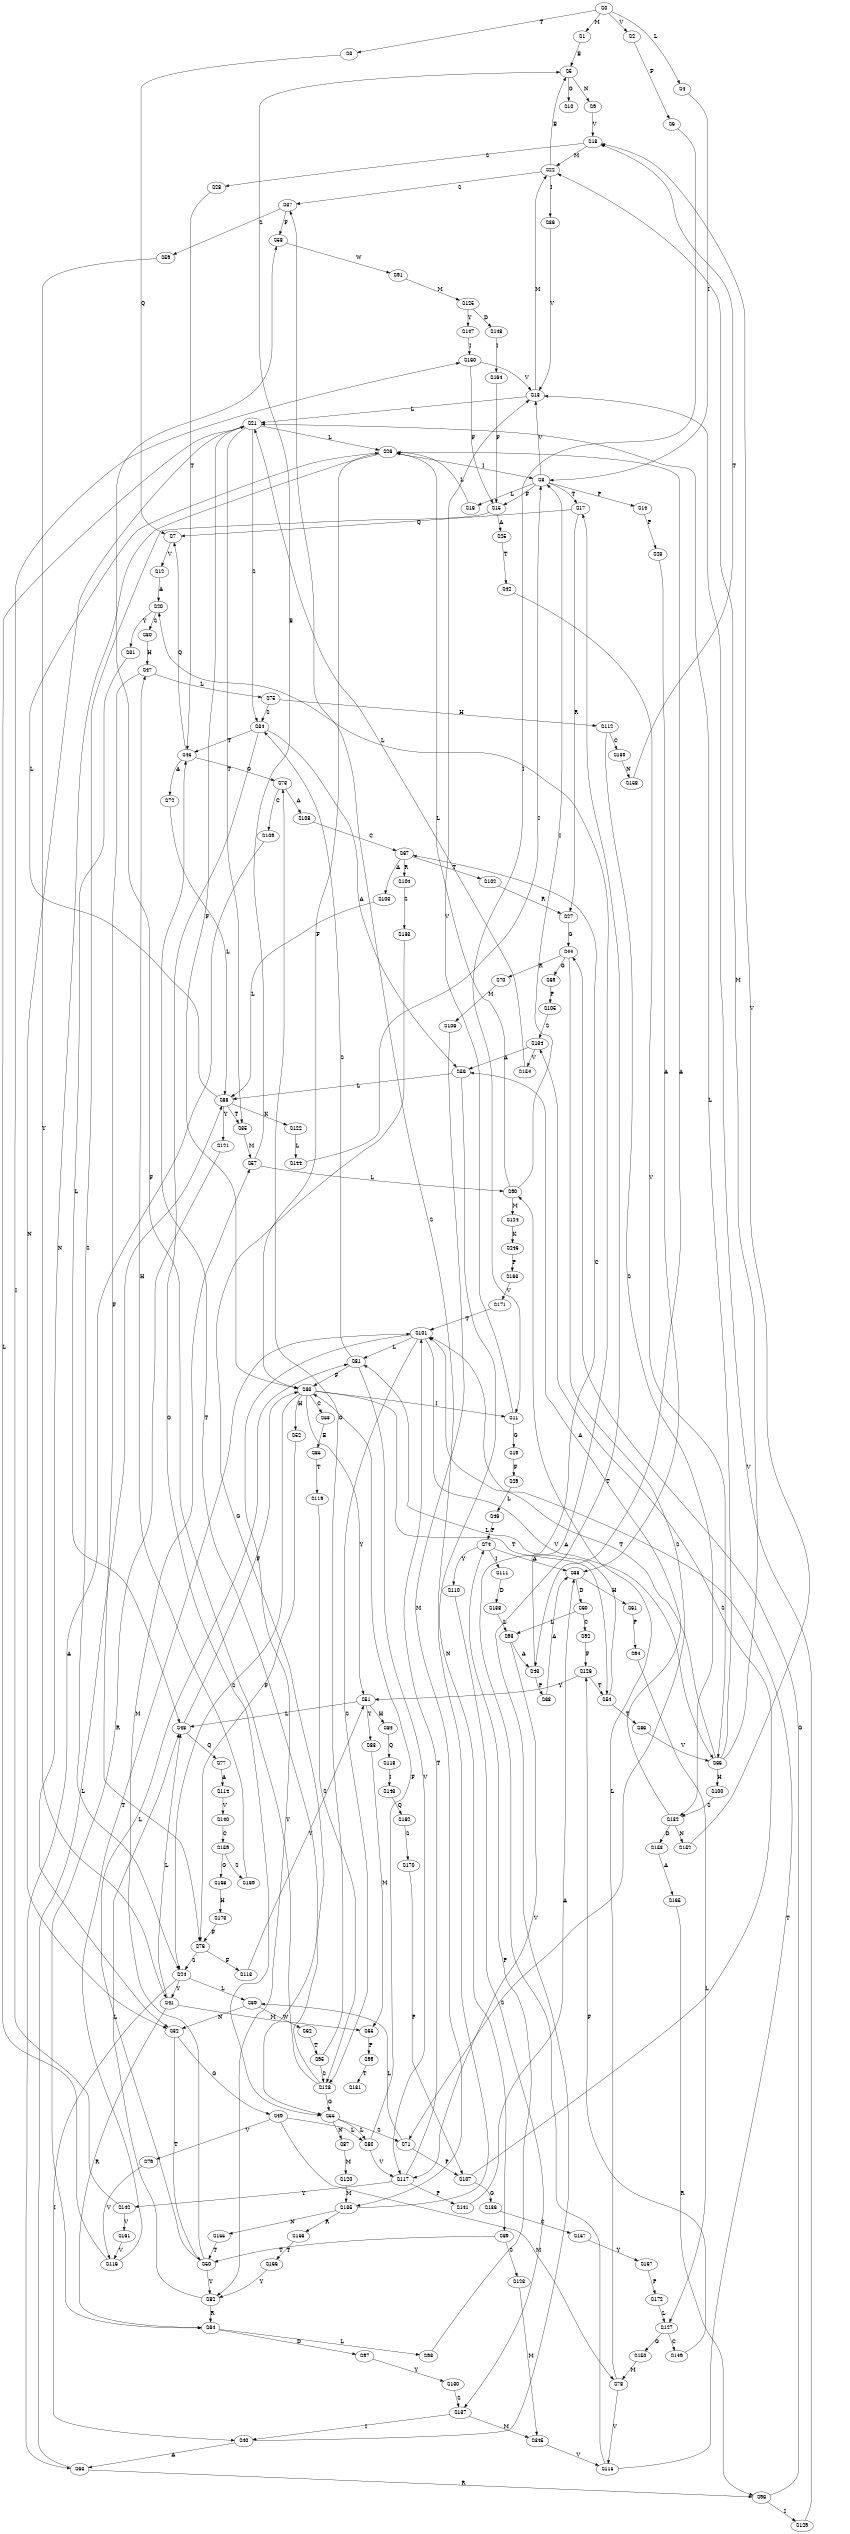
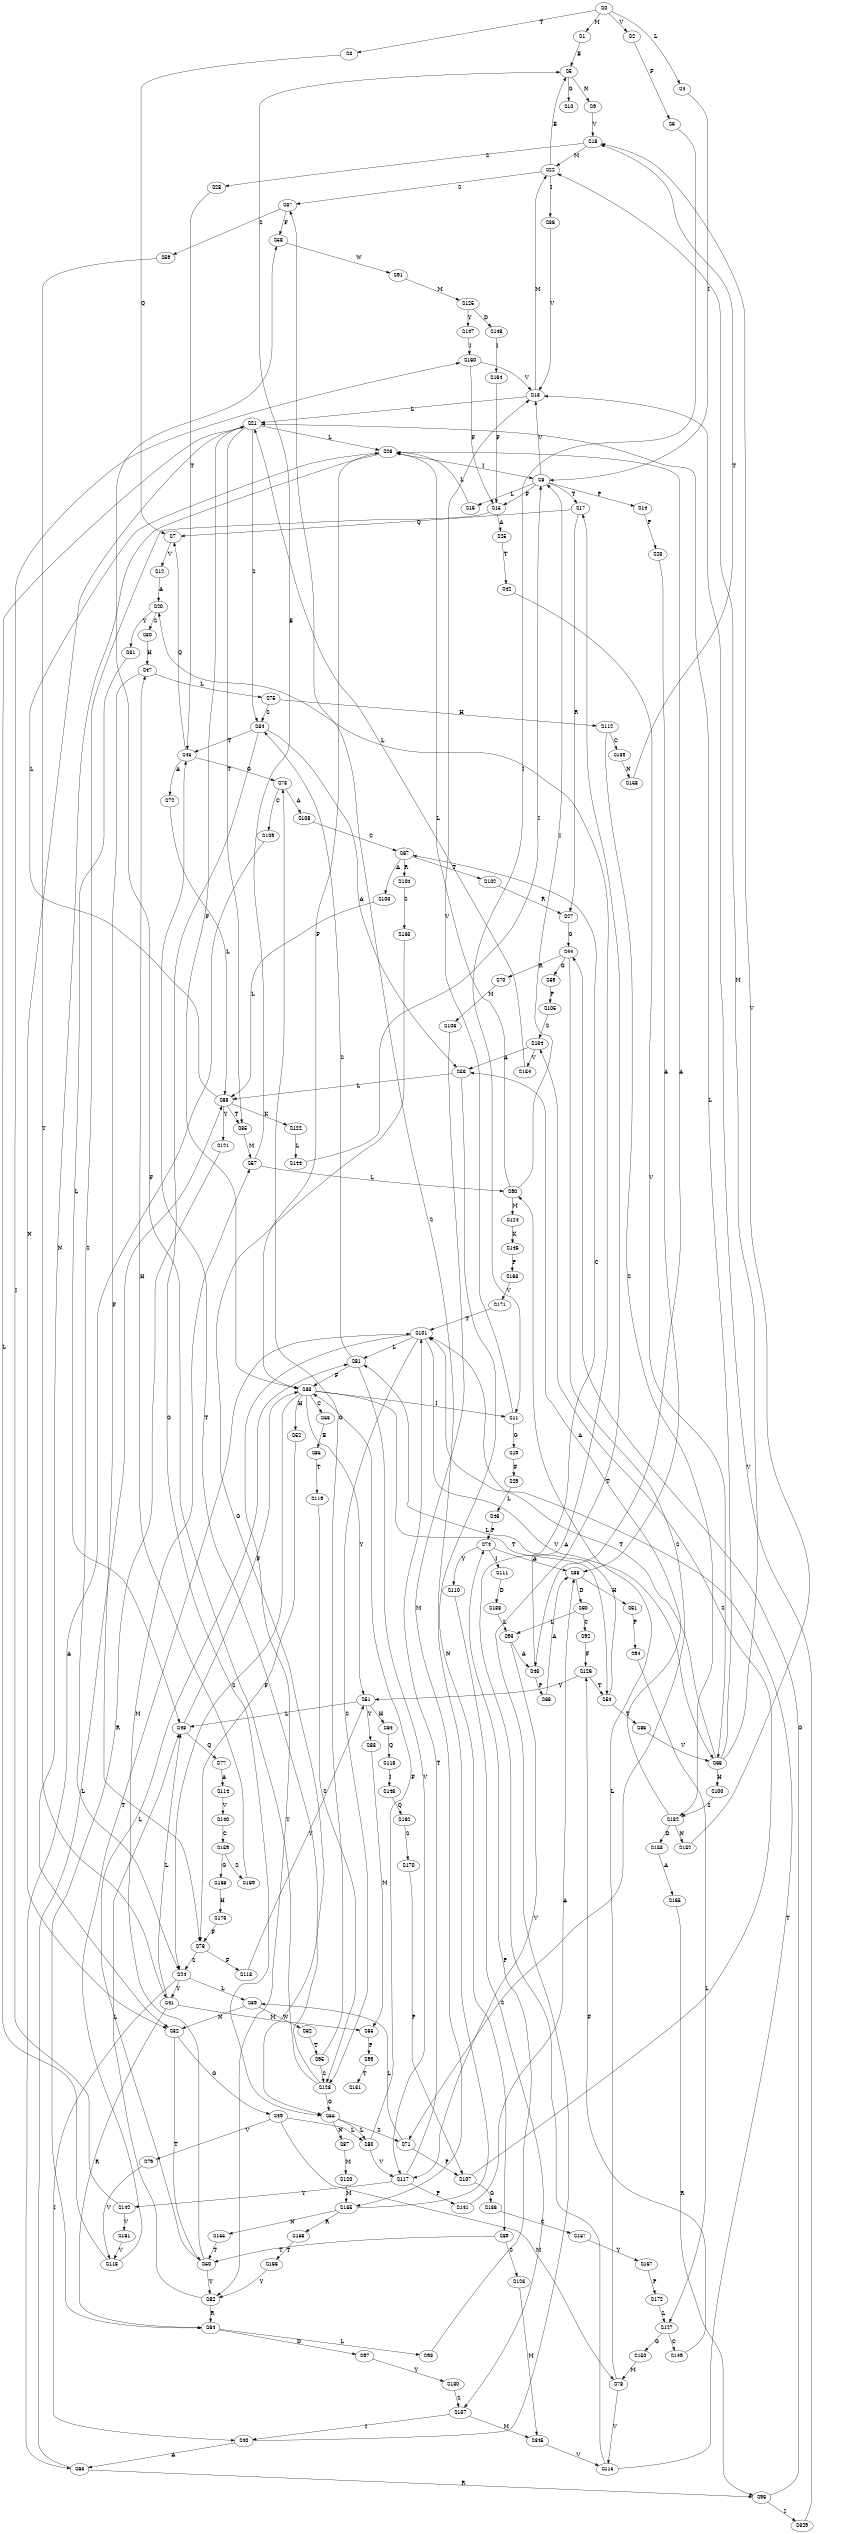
node "S246": label "S246" -> "S146"
node "S129": label "S129" -> "S329"
